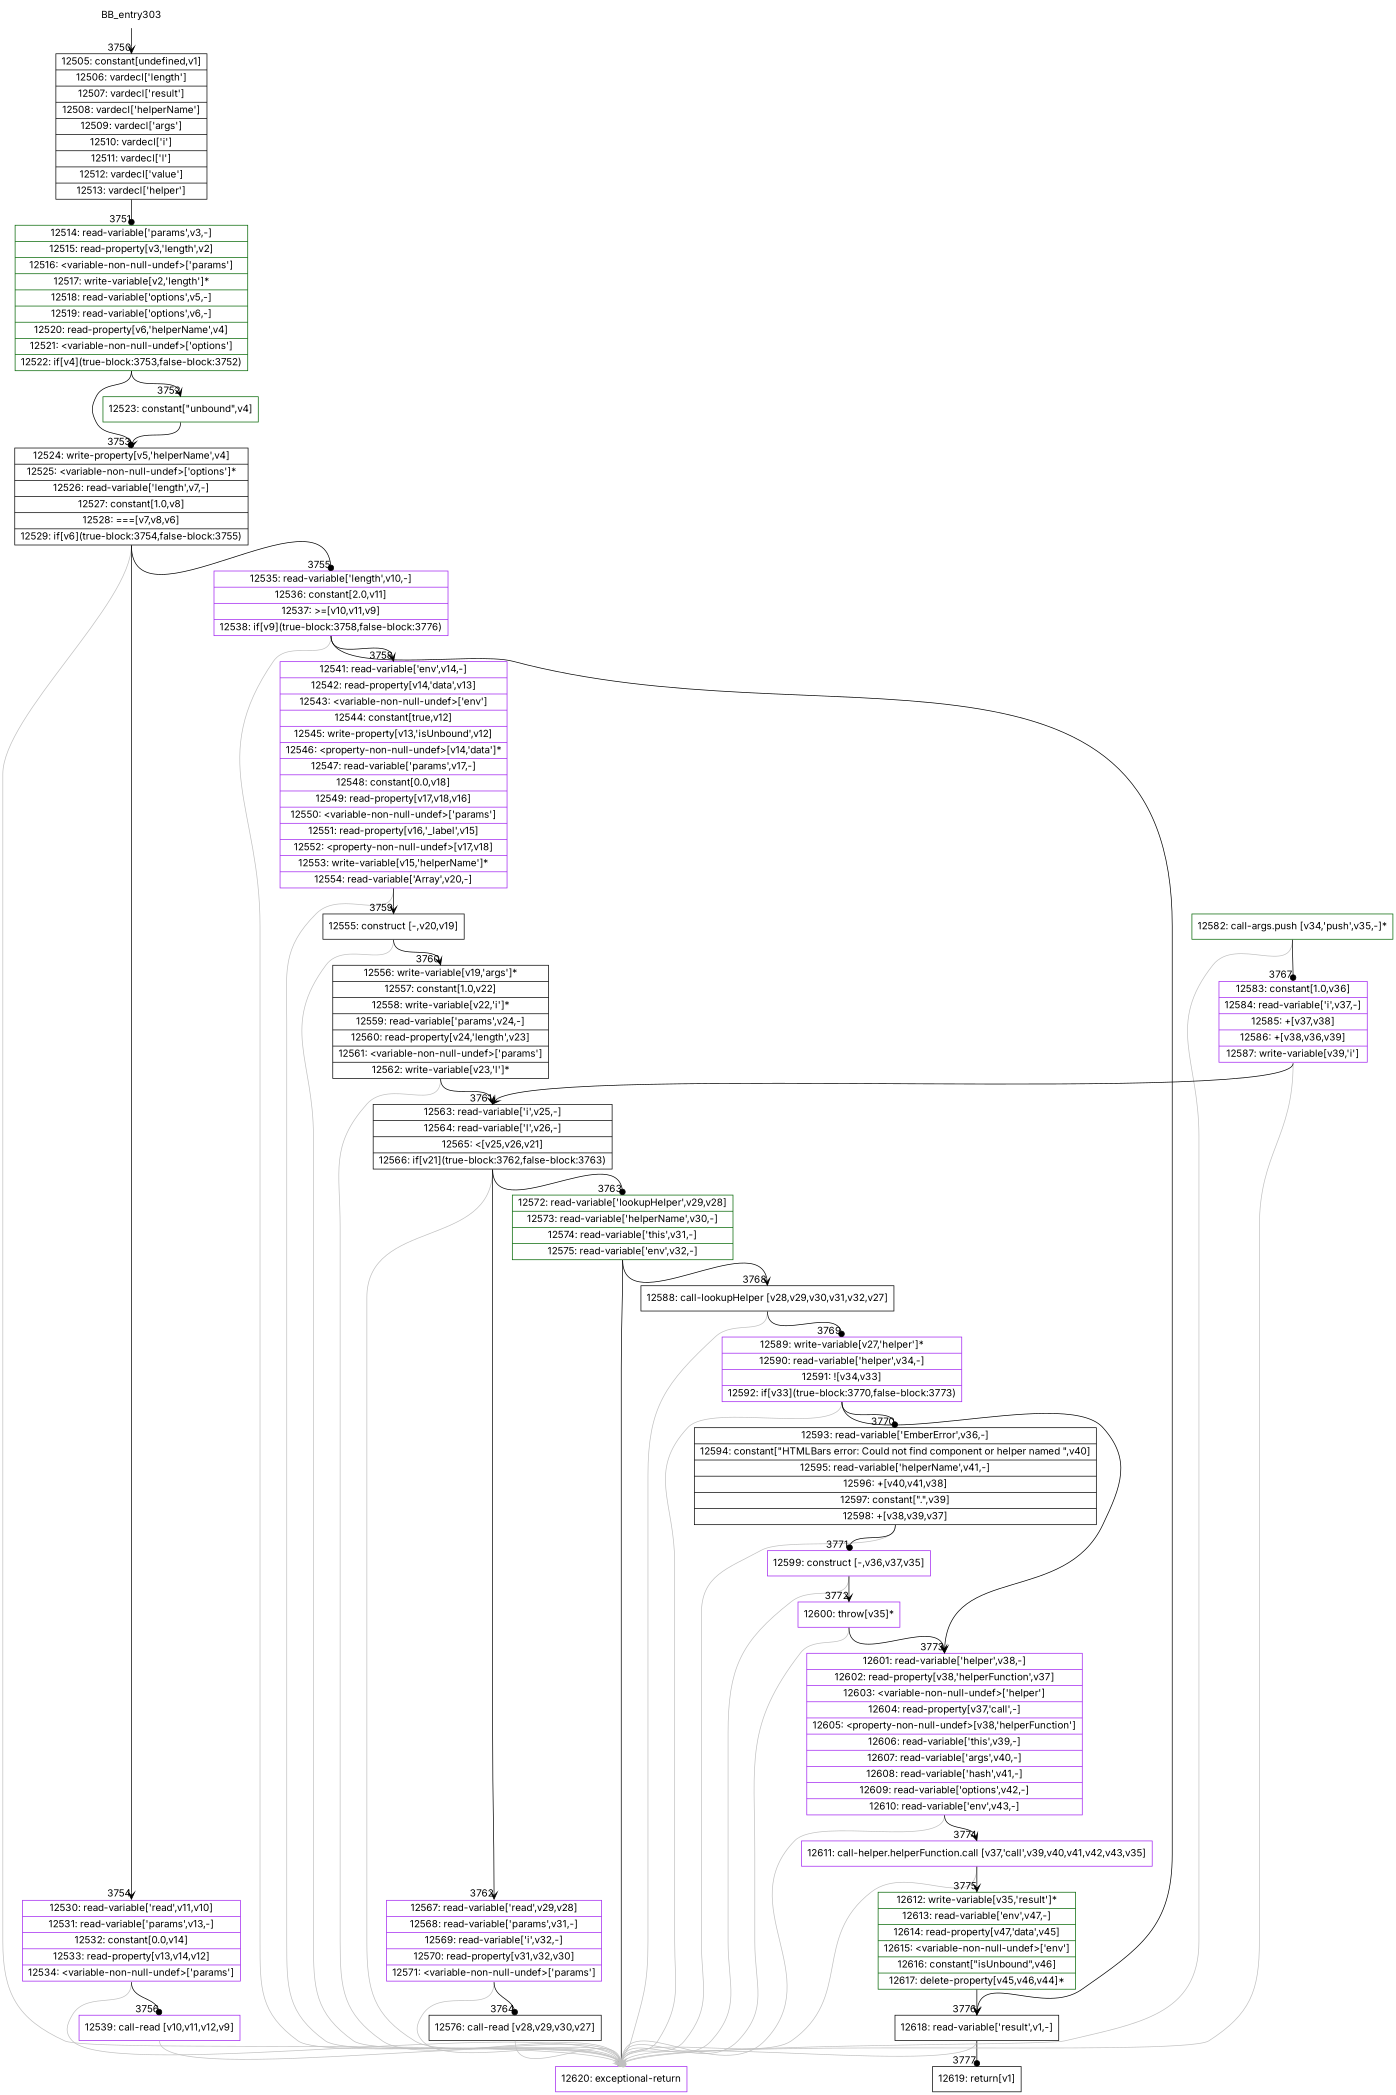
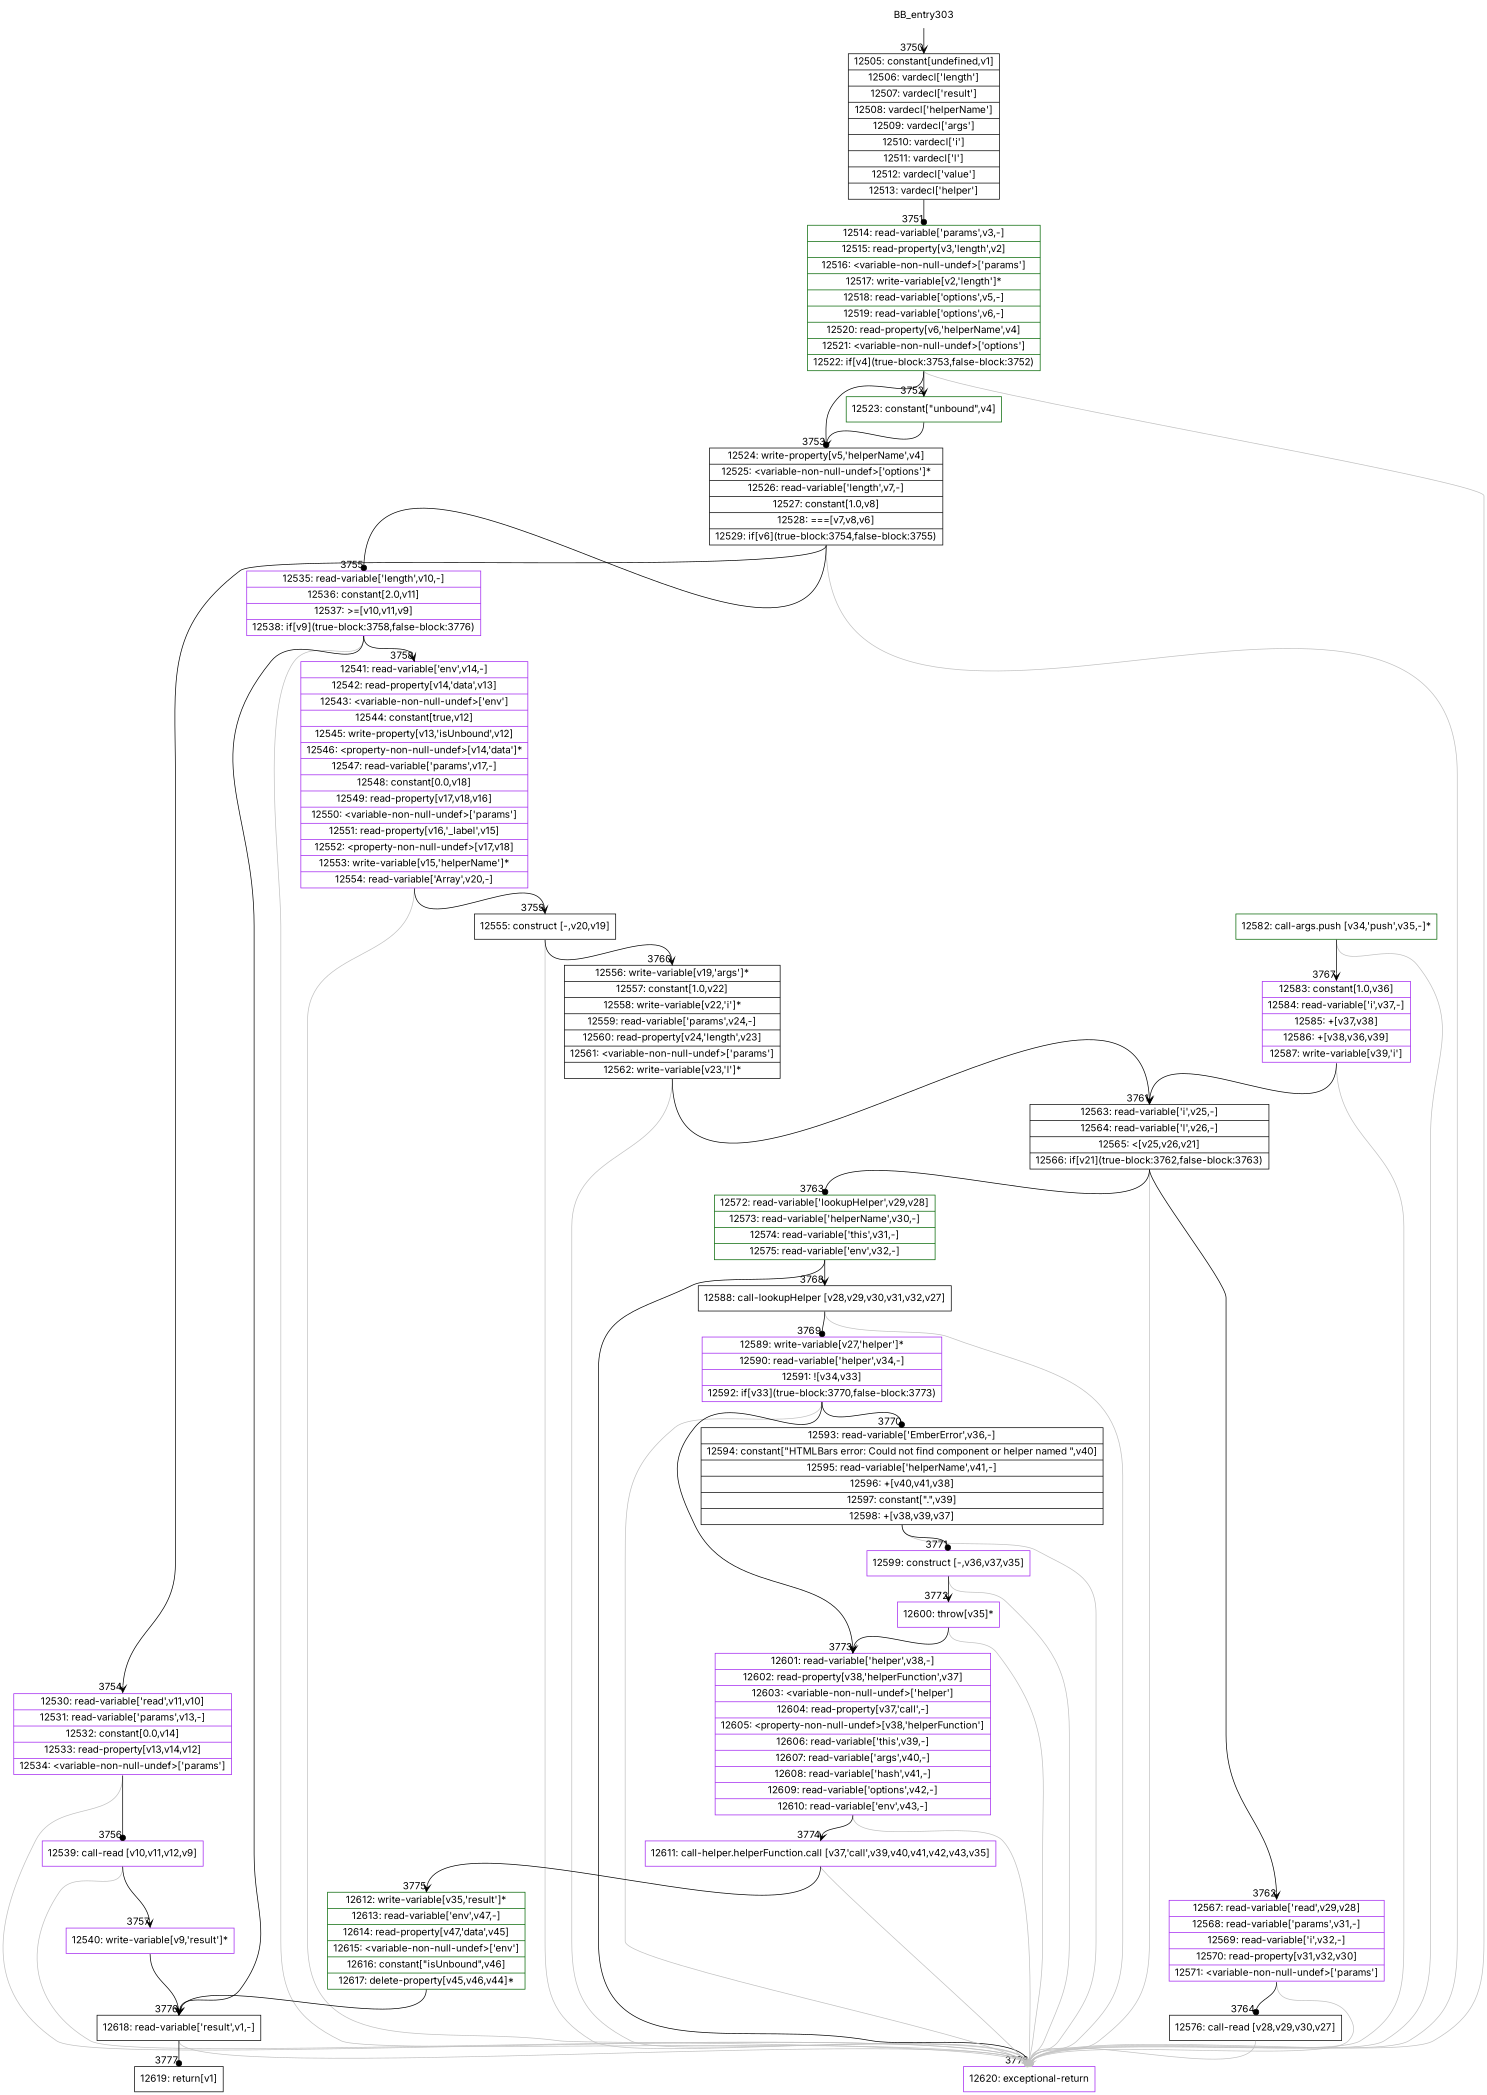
edge "12582: call-args.push [v34,'push',v35,-]*" -> "12583: constant[1.0,v36]": arrowhead dot -> vee
edge "12514: read-variable['params',v3,-]" -> "12620: exceptional-return": added
node "12540: write-variable[v9,'result']*": added
